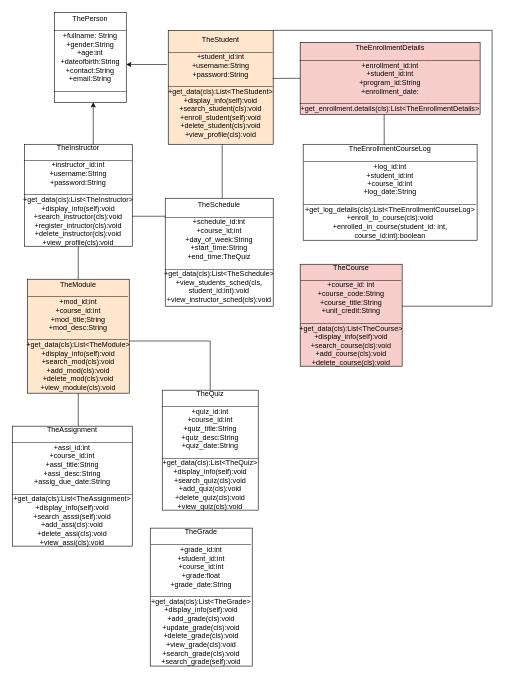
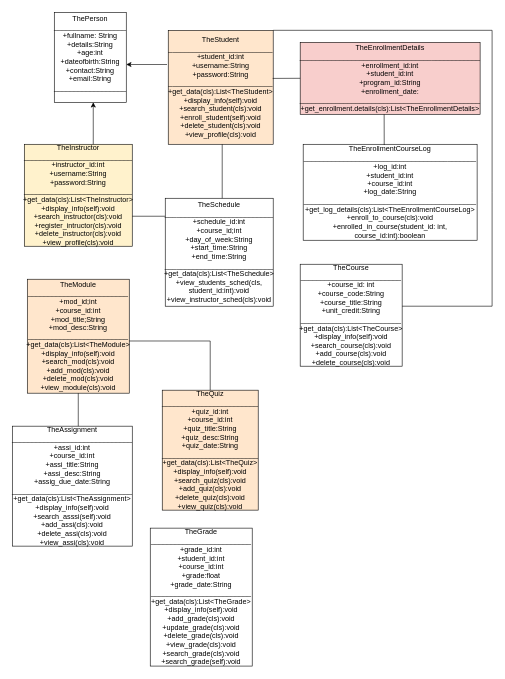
node "ThePerson __________________ +fullname: String +gender:String +age:int +dateofbirth:String +contact:String +email:String __________________": label "ThePerson __________________ +fullname: String +gender:String +age:int +dateofbirth:String +contact:String +email:String __________________" -> "ThePerson __________________ +fullname: String +details:String +age:int +dateofbirth:String +contact:String +email:String __________________"
node "TheInstructor ___________________________ +instructor_id:int +username:String +password:String ___________________________ +get_data(cls):List<TheInstructor> +display_info(self):void +search_instructor(cls):void +register_intructor(cls):void +delete_instructor(cls):void +view_profile(cls):void": fillcolor #ffffff -> #fff2cc
node "TheSchedule ___________________________ +schedule_id:int +course_id;int +day_of_week:String +start_time:String +end_time:TheQuiz ___________________________ +get_data(cls):List<TheSchedule> +view_students_sched(cls, student_id:int):void +view_instructor_sched(cls):void": label "TheSchedule ___________________________ +schedule_id:int +course_id;int +day_of_week:String +start_time:String +end_time:TheQuiz ___________________________ +get_data(cls):List<TheSchedule> +view_students_sched(cls, student_id:int):void +view_instructor_sched(cls):void" -> "TheSchedule ___________________________ +schedule_id:int +course_id;int +day_of_week:String +start_time:String +end_time:String ___________________________ +get_data(cls):List<TheSchedule> +view_students_sched(cls, student_id:int):void +view_instructor_sched(cls):void"
edge "TheInstructor ___________________________ +instructor_id:int +username:String +password:String ___________________________ +get_data(cls):List<TheInstructor> +display_info(self):void +search_instructor(cls):void +register_intructor(cls):void +delete_instructor(cls):void +view_profile(cls):void" -- "TheModule _________________________ +mod_id;int +course_id:int +mod_title;String +mod_desc:String _________________________ +get_data(cls):List<TheModule> +display_info(self):void +search_mod(cls):void +add_mod(cls):void +delete_mod(cls):void +view_module(cls):void": removed
node "TheCourse _________________________ +course_id: int +course_code:String +course_title:String +unit_credit:String _________________________ +get_data(cls):List<TheCourse> +display_info(self):void +search_course(cls):void +add_course(cls):void +delete_course(cls):void": fillcolor #f8cecc -> #ffffff
node "TheQuiz ________________________ +quiz_id:int +course_id:int +quiz_title:String +quiz_desc:String +quiz_date:String ________________________ +get_data(cls):List<TheQuiz> +display_info(self):void +search_quiz(cls):void +add_quiz(cls):void +delete_quiz(cls):void +view_quiz(cls):void": fillcolor #ffffff -> #ffe6cc
